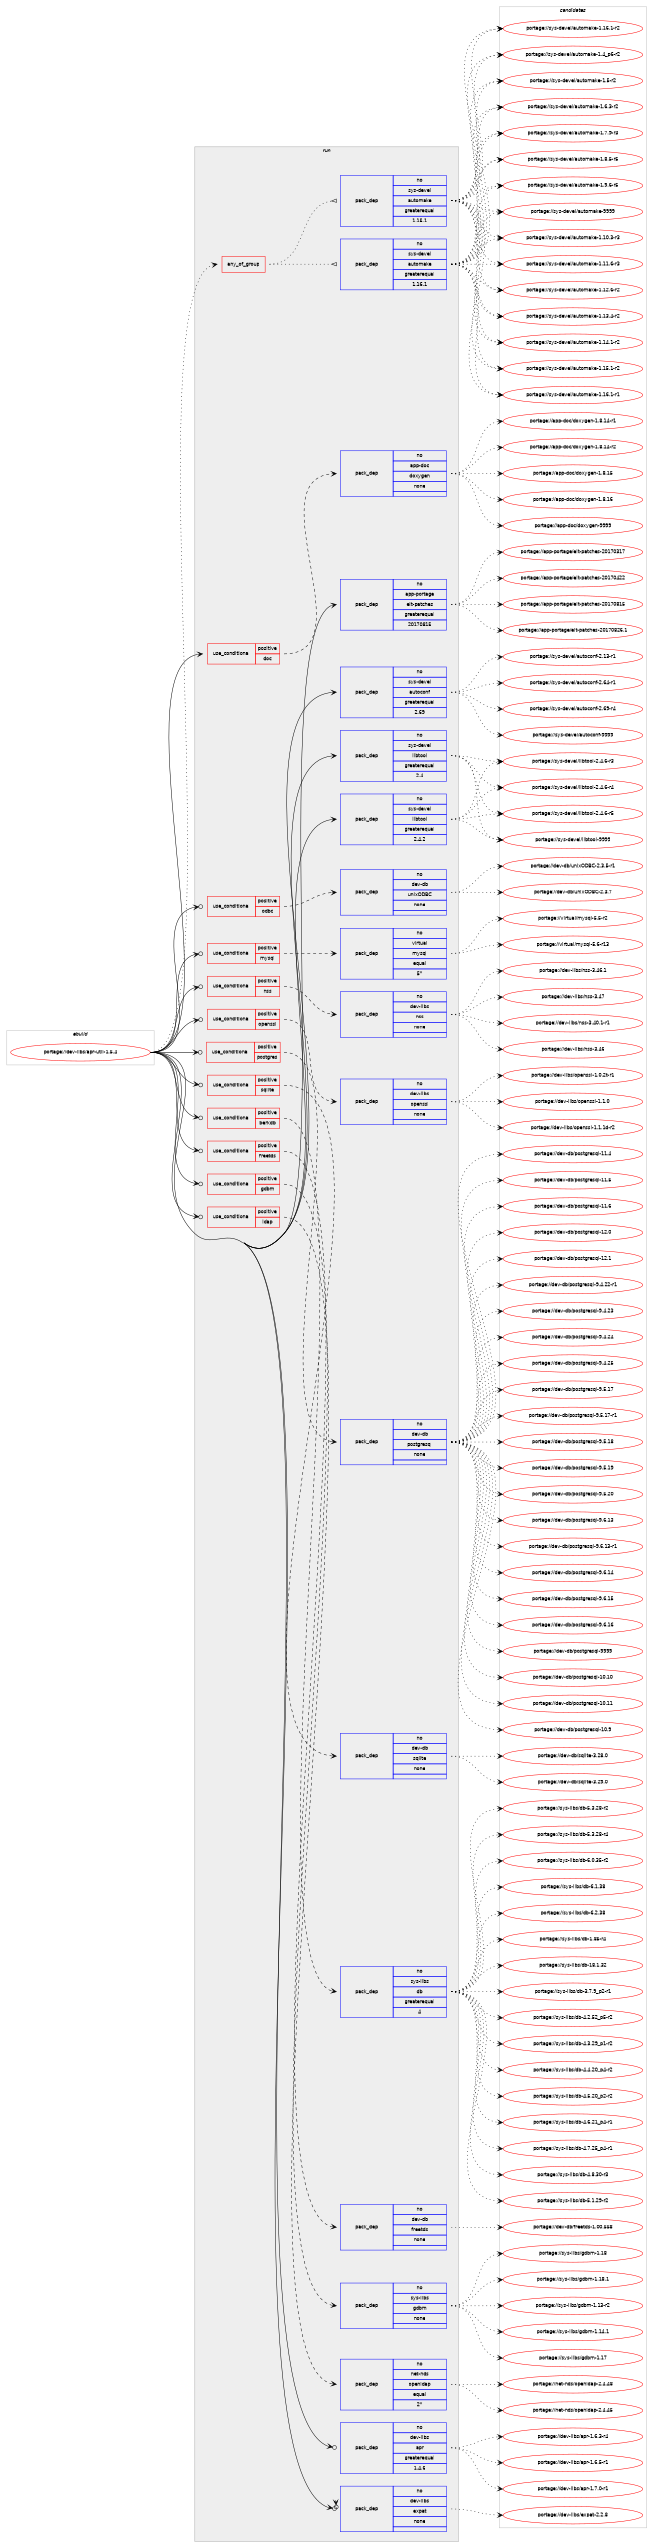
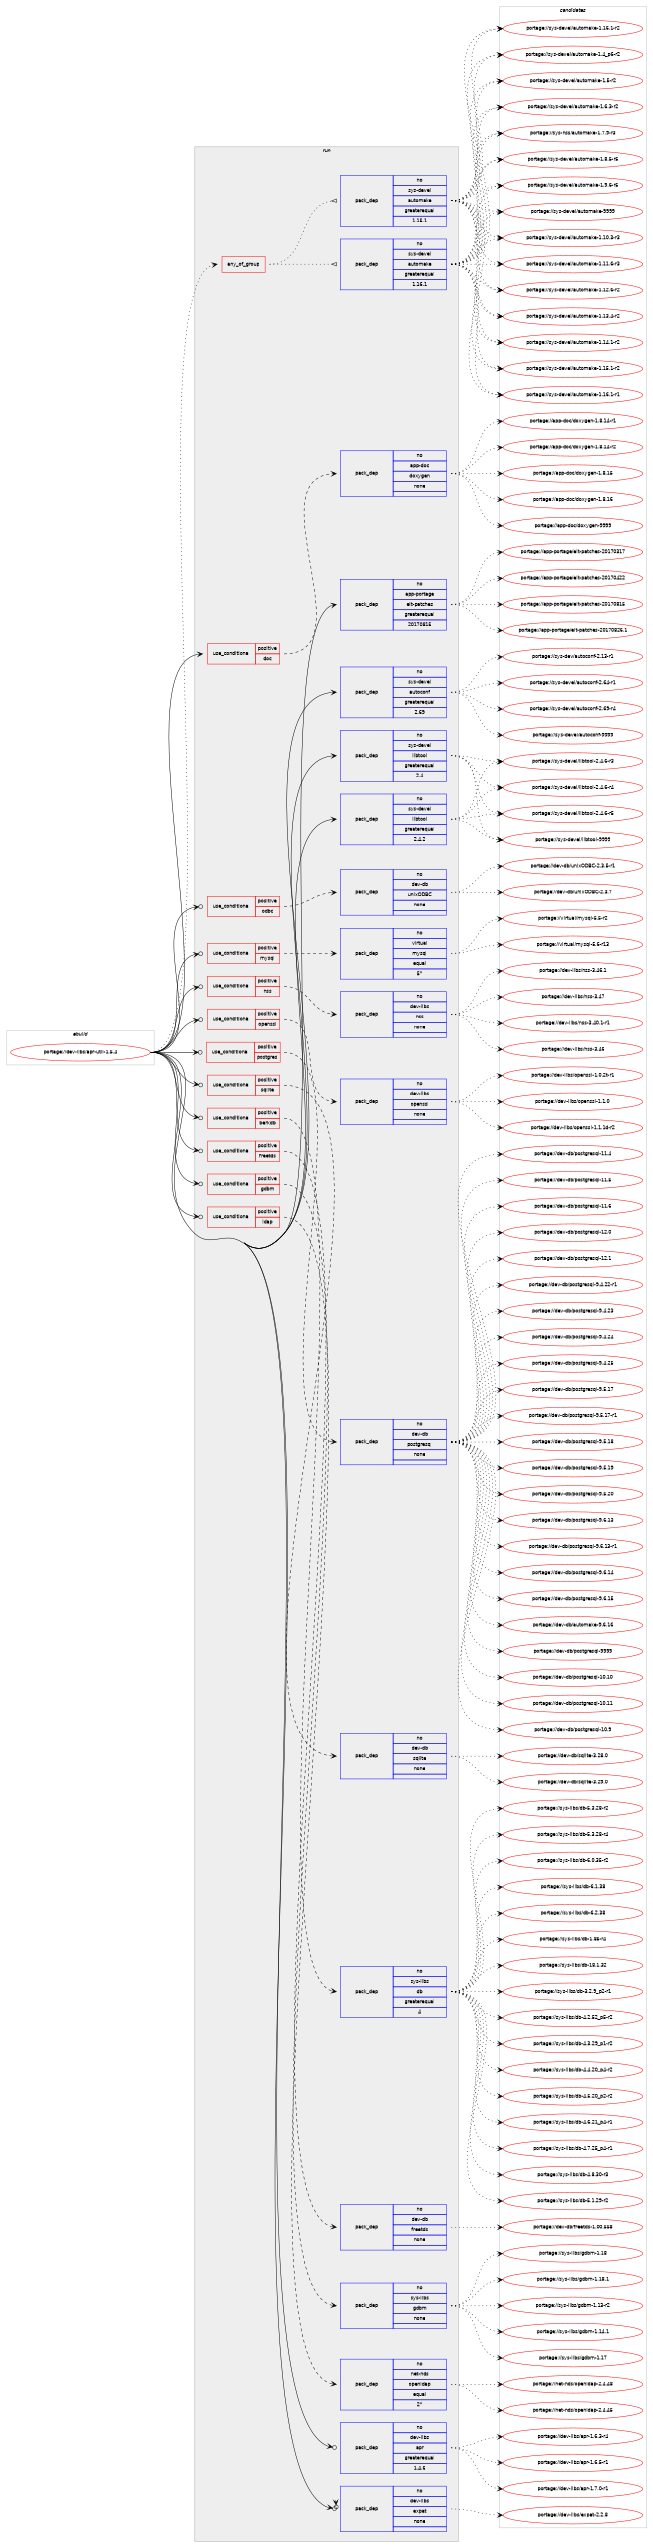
node "portage://sys-devel/automake-1.7.9-r3": label "portage://sys-devel/automake-1.7.9-r3" -> "portage://sys-nss/automake-1.7.9-r3"
node "portage://sys-devel/autoconf-2.13-r1": label "portage://sys-devel/autoconf-2.13-r1" -> "portage://sys-dev/autoconf-2.13-r1"
node "portage://dev-db/postgresql-9.6.16": label "portage://dev-db/postgresql-9.6.16" -> "portage://dev-db/automake-9.6.16"
node "portage://sys-libs/db-3.7.9_p2-r1": label "portage://sys-libs/db-3.7.9_p2-r1" -> "portage://sys-libs/db-3.2.9_p2-r1"
